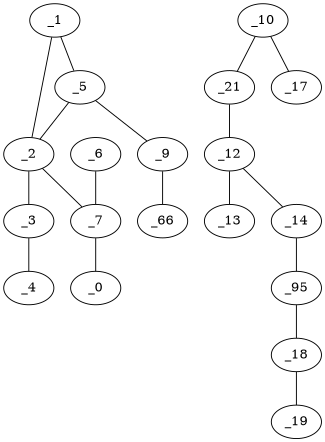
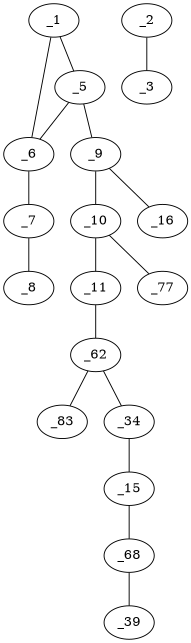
edge "_1" -- "_2": now "_1" -- "_6"
node "_21": label "_21" -> "_11"
node "_17": label "_17" -> "_77"
edge "_5" -- "_2": now "_5" -- "_6"
node "_12": label "_12" -> "_62"
edge "_2" -- "_7": removed
edge "_9" -- "_10": added
node "_66": label "_66" -> "_16"
node "_13": label "_13" -> "_83"
node "_14": label "_14" -> "_34"
node "_4": removed
node "_0": label "_0" -> "_8"
node "_95": label "_95" -> "_15"
node "_18": label "_18" -> "_68"
node "_19": label "_19" -> "_39"
